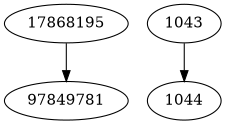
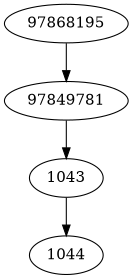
node "17868195": label "17868195" -> "97868195"
edge "97849781" -> "1043": added
